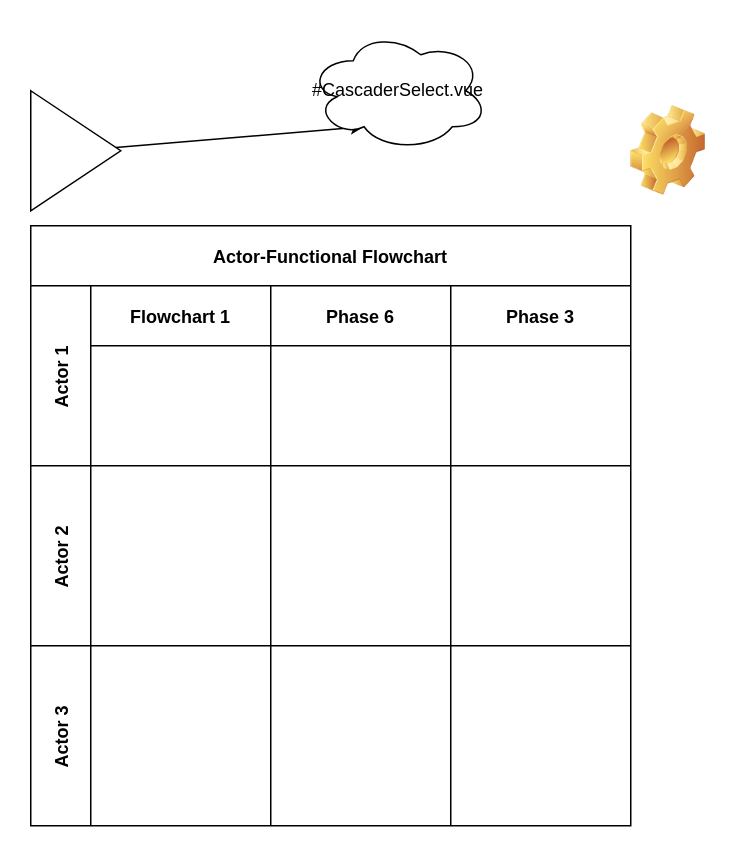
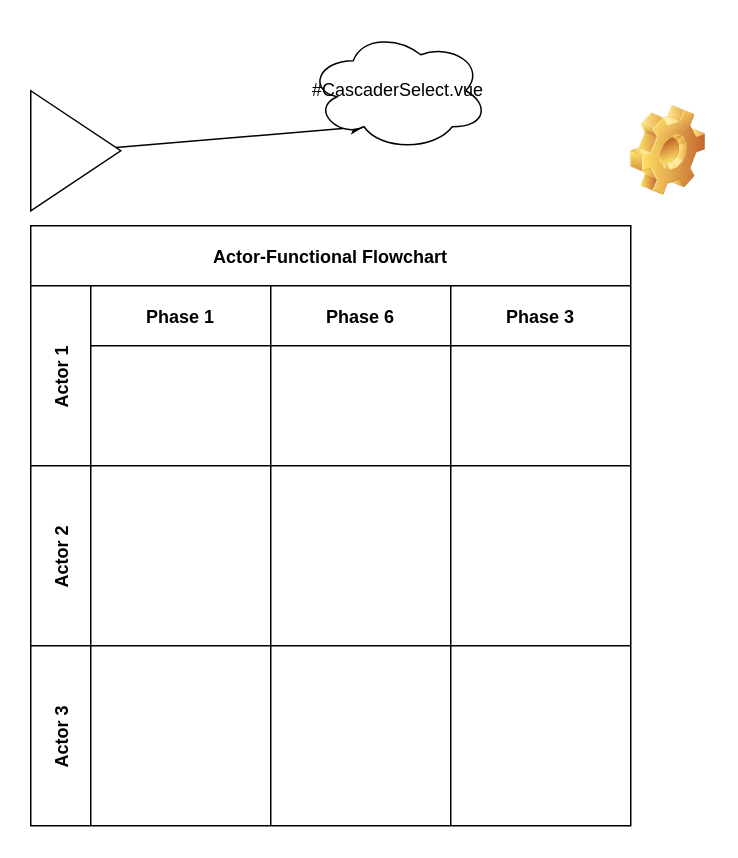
node "Flowchart 1": label "Flowchart 1" -> "Phase 1"
